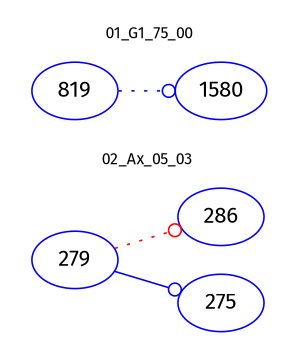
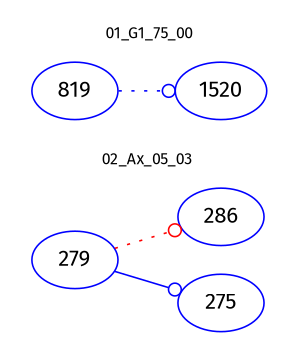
node "1580": label "1580" -> "1520"
